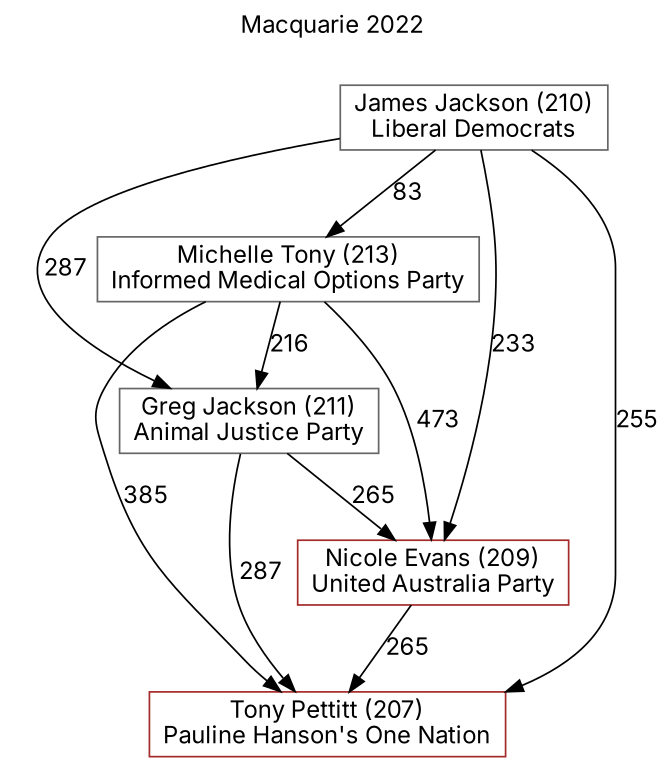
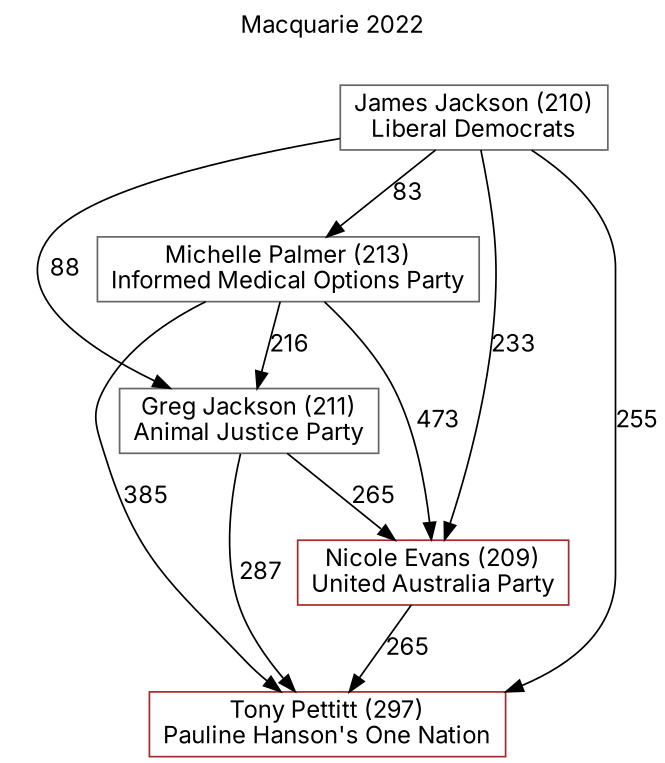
edge "James Jackson (210) Liberal Democrats" -> "Greg Jackson (211) Animal Justice Party": label "287" -> "88"
node "Michelle Tony (213) Informed Medical Options Party": label "Michelle Tony (213) Informed Medical Options Party" -> "Michelle Palmer (213) Informed Medical Options Party"
node "Tony Pettitt (207) Pauline Hanson's One Nation": label "Tony Pettitt (207) Pauline Hanson's One Nation" -> "Tony Pettitt (297) Pauline Hanson's One Nation"
